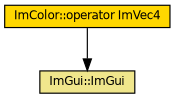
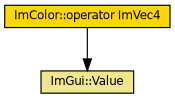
node "ImGui::ImGui": label "ImGui::ImGui" -> "ImGui::Value"
